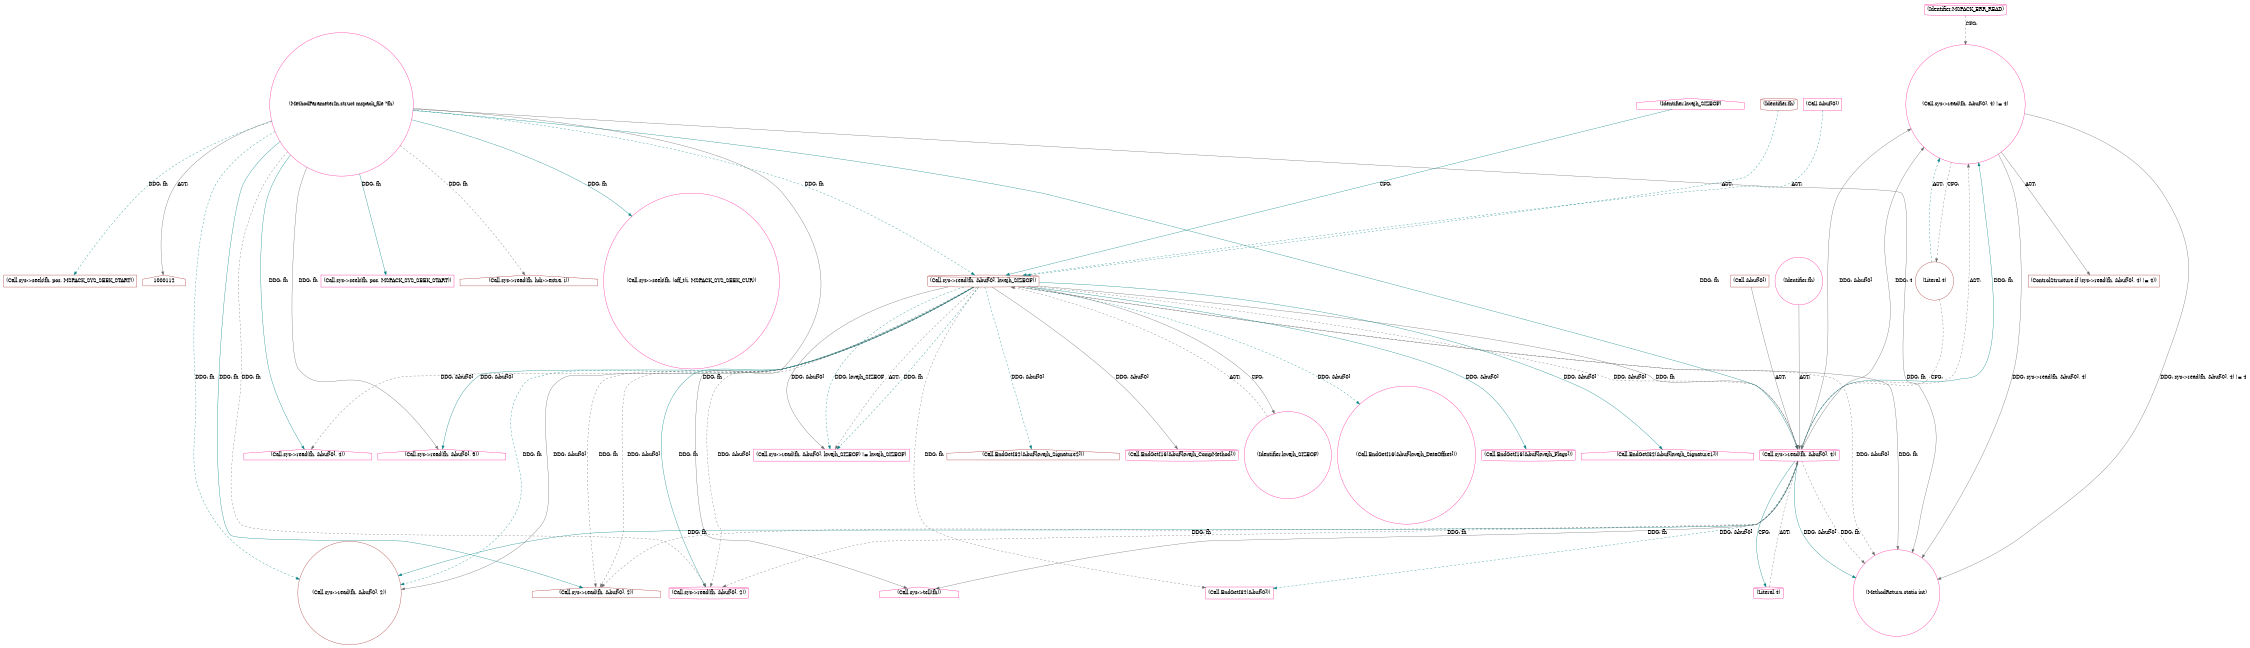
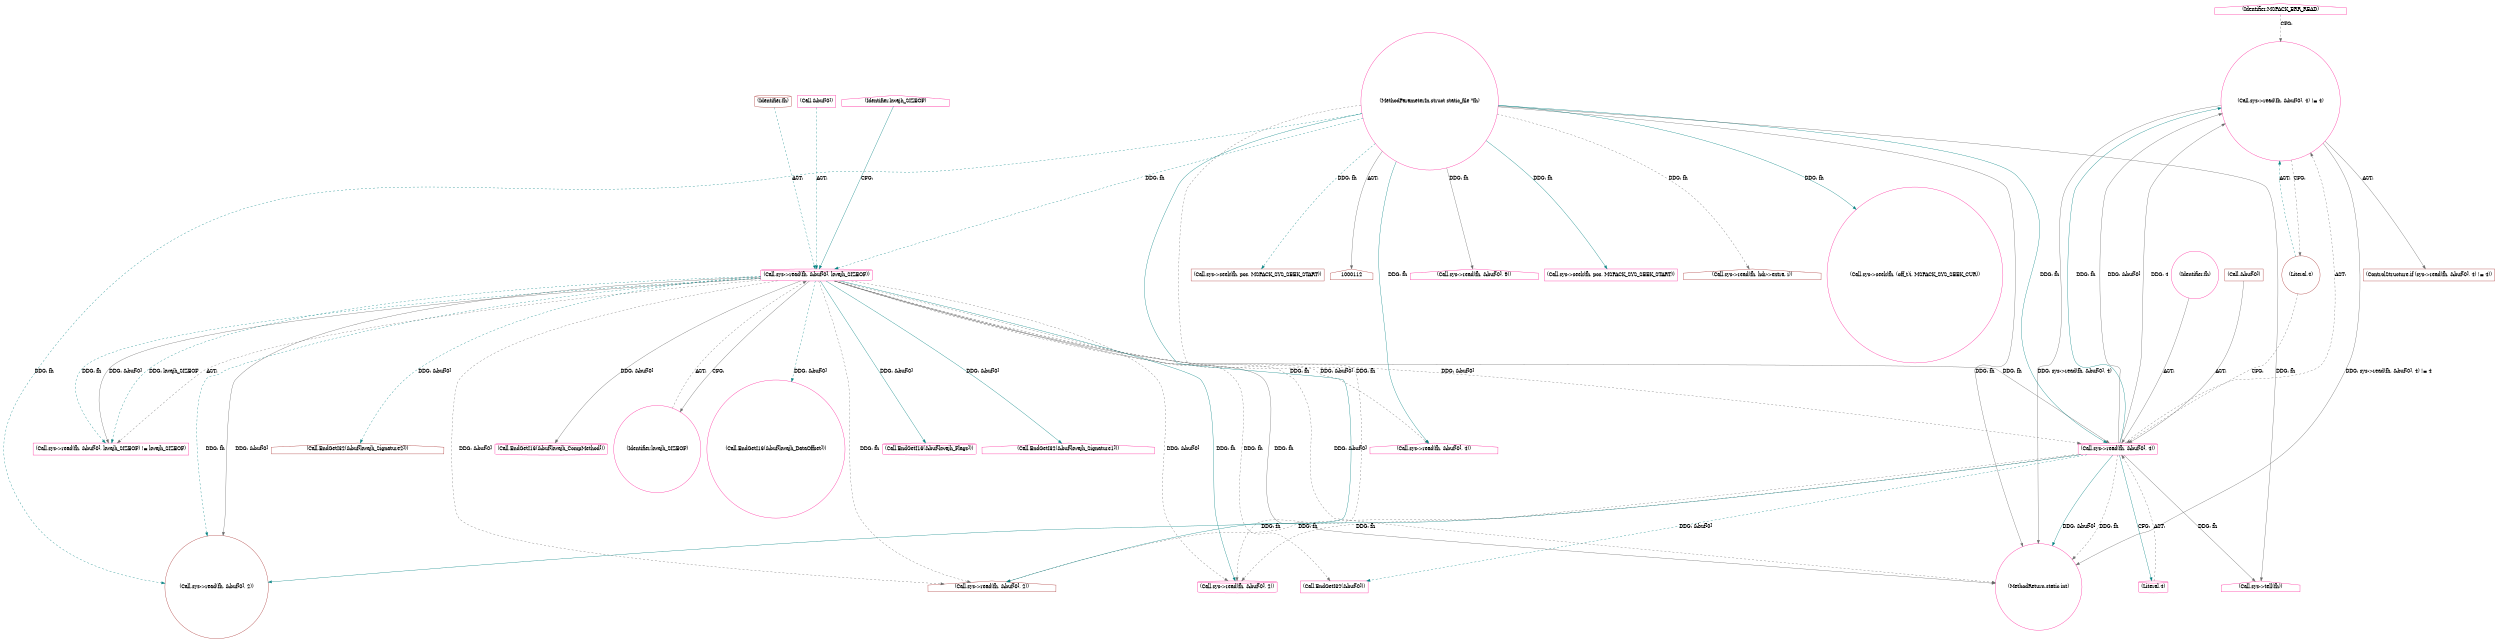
node "(Identifier,MSPACK_ERR_READ)": shape cylinder -> house
node "(MethodParameterIn,struct mspack_file *fh)": label "(MethodParameterIn,struct mspack_file *fh)" -> "(MethodParameterIn,struct static_file *fh)"
node "(Call,sys->read(fh, &buf[0], kwajh_SIZEOF))": color brown -> deeppink
edge "(Call,sys->read(fh, &buf[0], kwajh_SIZEOF))" -> "(Call,sys->read(fh, &buf[0], 9))": removed, label "DDG: &buf[0]"
